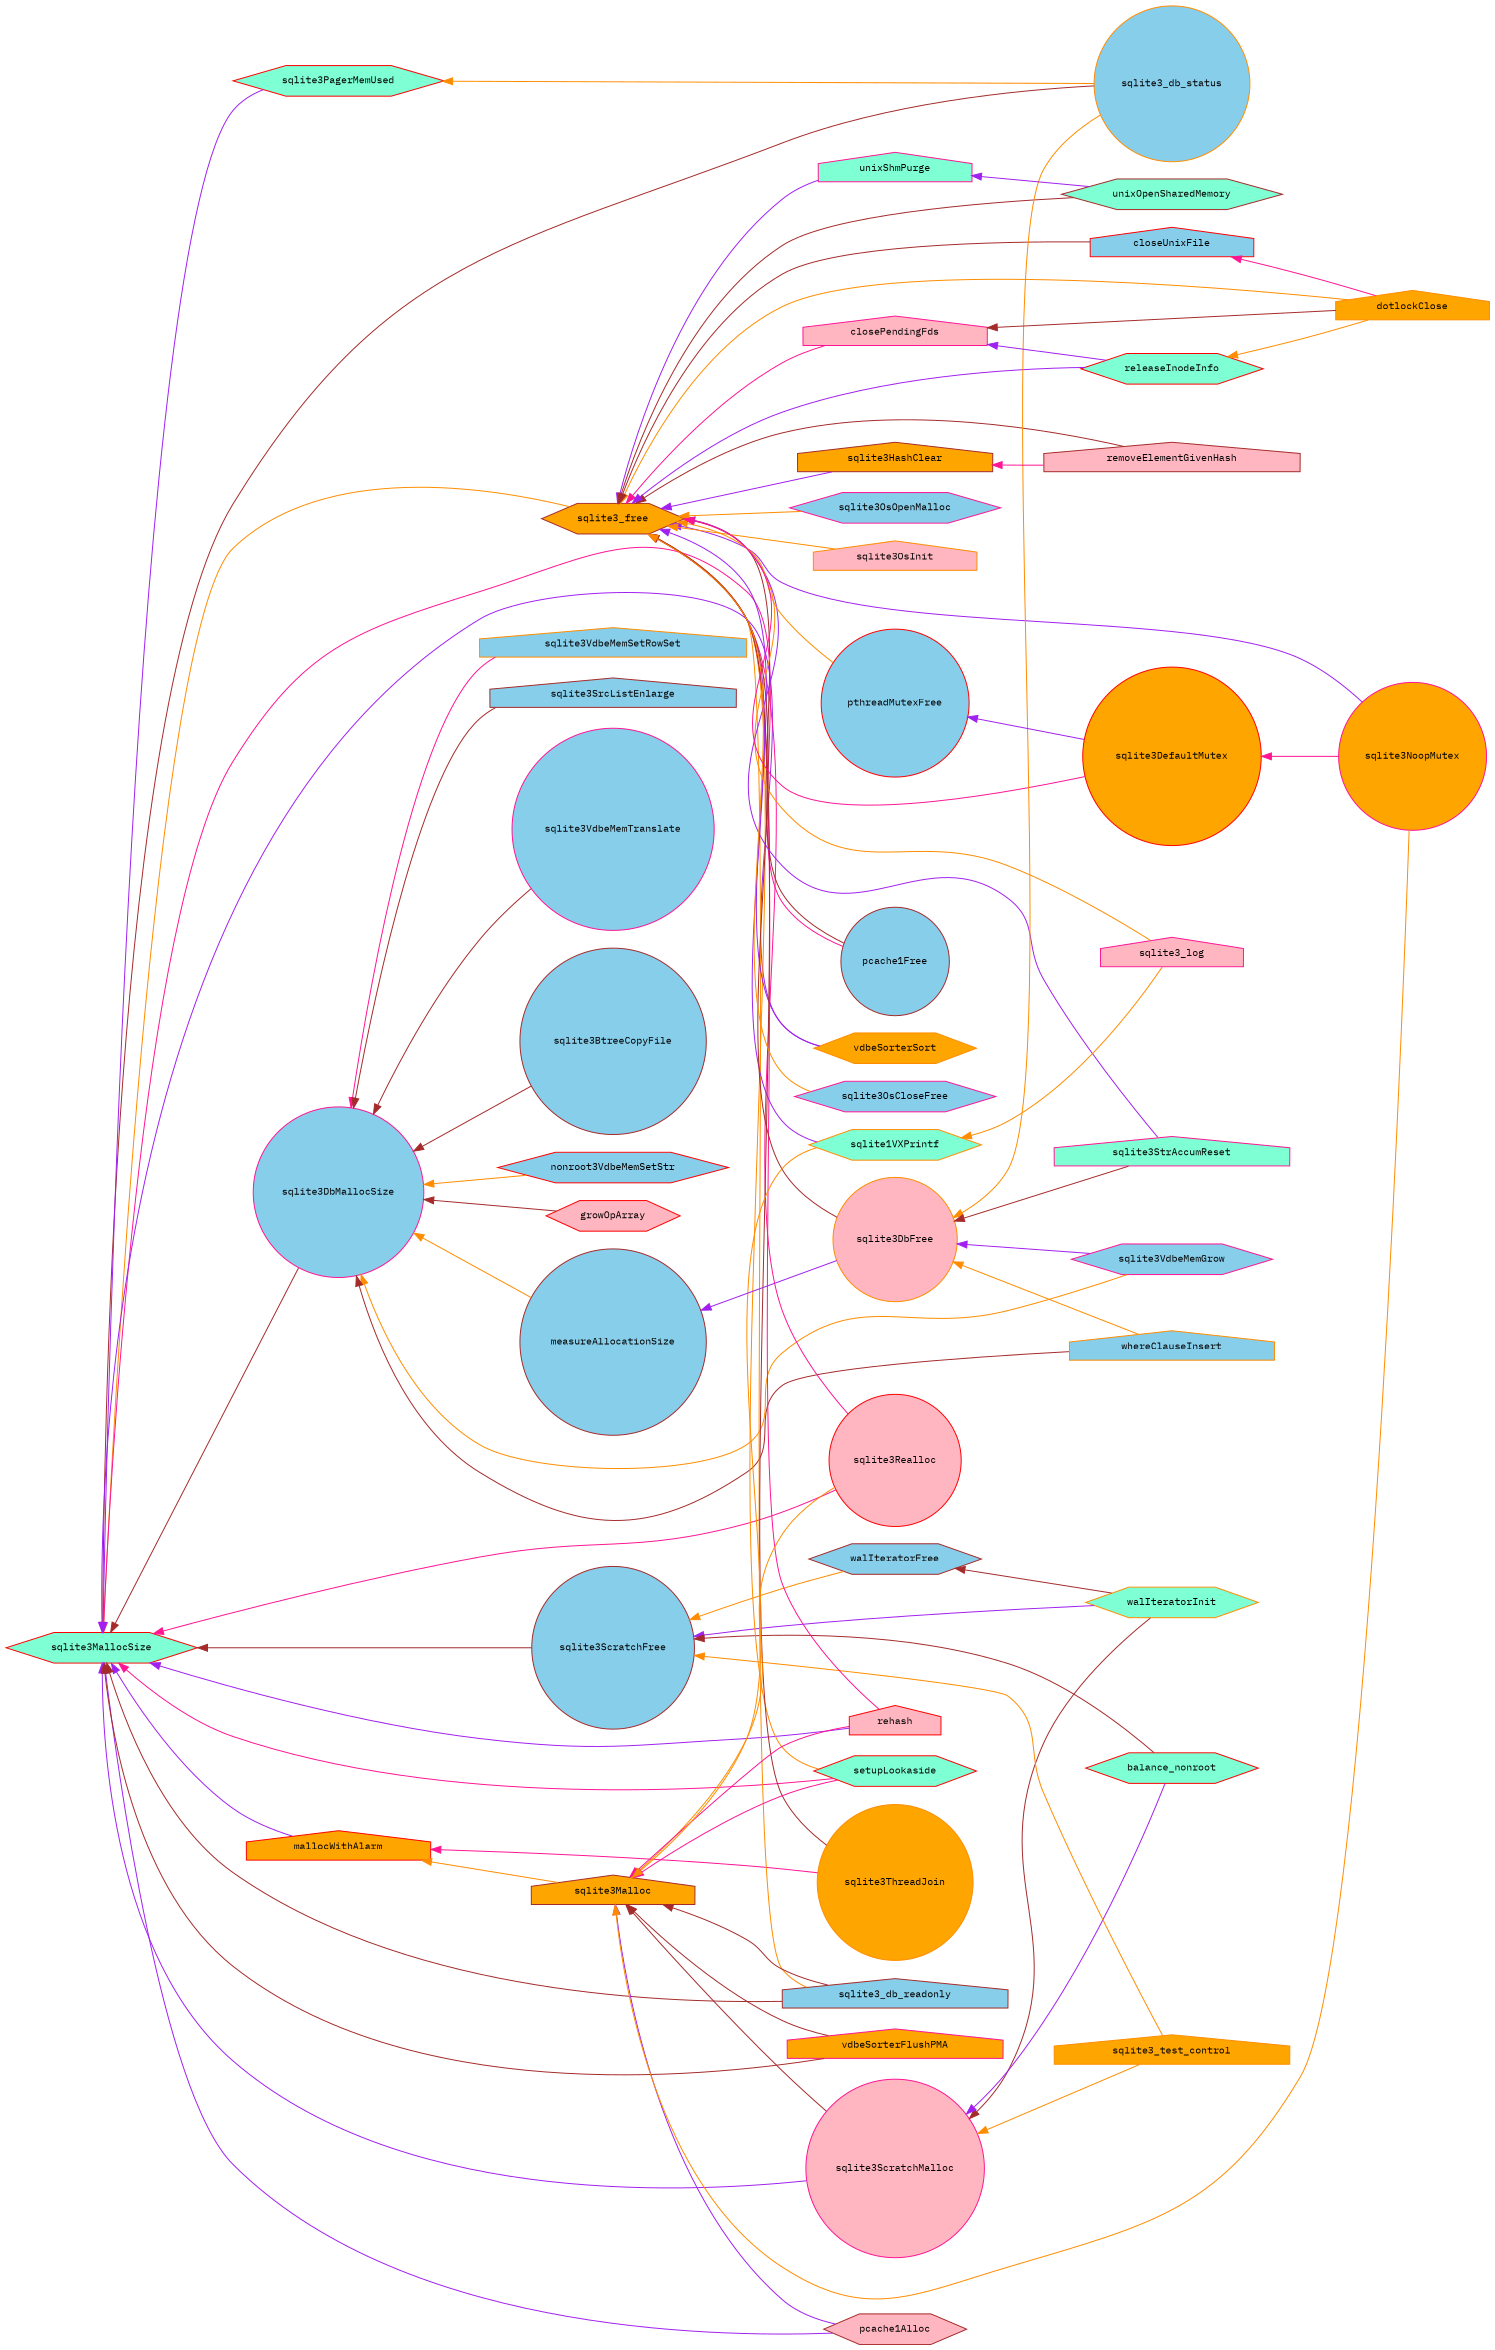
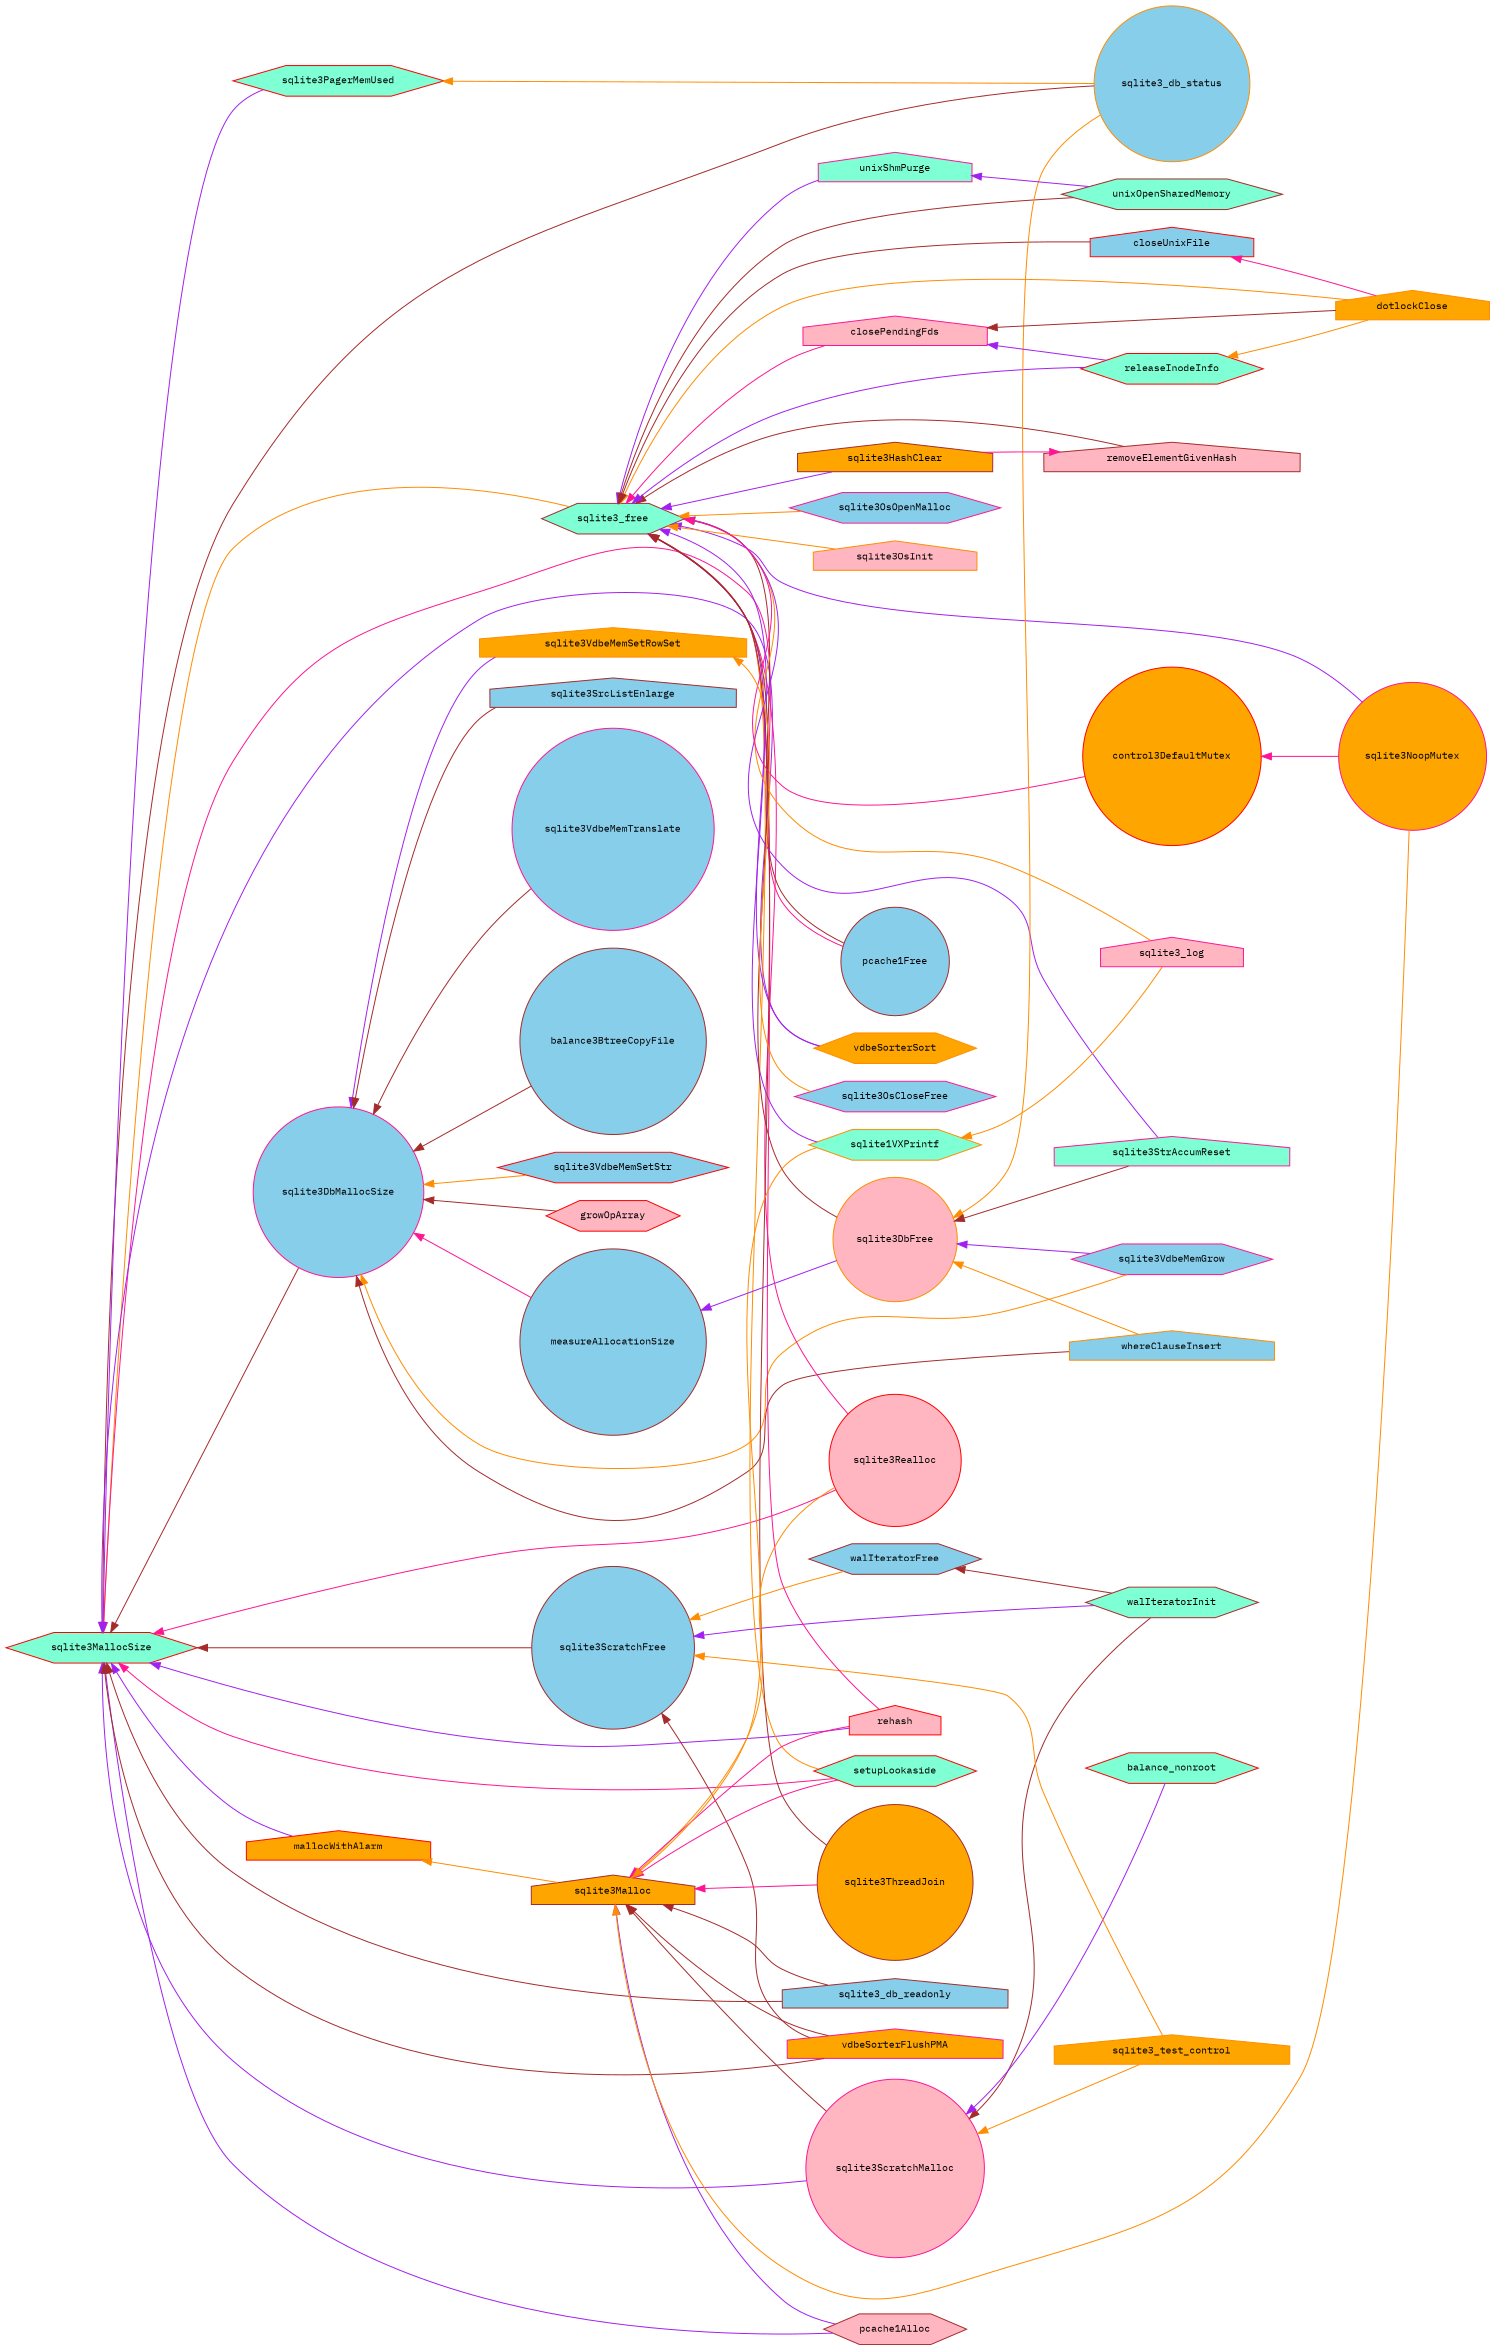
edge "removeElementGivenHash" -> "sqlite3HashClear": reversed
node "sqlite3_free": fillcolor orange -> aquamarine
node "sqlite3VdbeMemSetRowSet": fillcolor skyblue -> orange
node "pthreadMutexFree": removed
node "sqlite3DefaultMutex": label "sqlite3DefaultMutex" -> "control3DefaultMutex"
edge "sqlite3OsCloseFree" -> "sqlite3_free": now "sqlite3OsCloseFree" -> "sqlite3VdbeMemSetRowSet"
edge "sqlite3VdbeMemSetRowSet" -> "sqlite3DbMallocSize": color deeppink -> purple
node "sqlite3BtreeCopyFile": label "sqlite3BtreeCopyFile" -> "balance3BtreeCopyFile"
node "nonroot3VdbeMemSetStr": label "nonroot3VdbeMemSetStr" -> "sqlite3VdbeMemSetStr"
edge "sqlite3_db_readonly" -> "sqlite3_free": removed
edge "measureAllocationSize" -> "sqlite3DbMallocSize": color darkorange -> deeppink
node "walIteratorInit": color darkorange -> brown
edge "balance_nonroot" -> "sqlite3ScratchFree": now "vdbeSorterFlushPMA" -> "sqlite3ScratchFree"
edge "sqlite3ThreadJoin" -> "mallocWithAlarm": now "sqlite3ThreadJoin" -> "sqlite3Malloc"
node "sqlite3ThreadJoin": color darkorange -> brown
